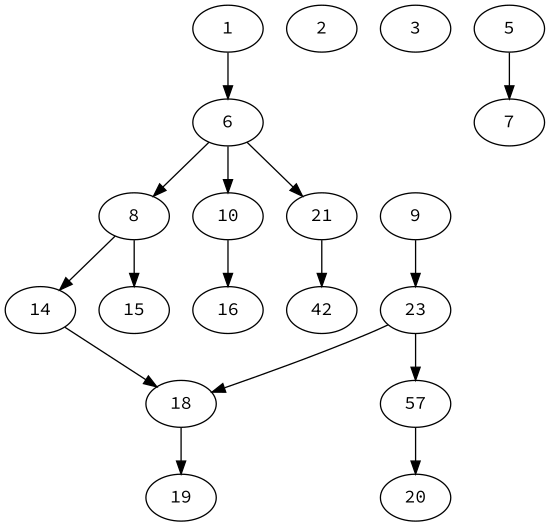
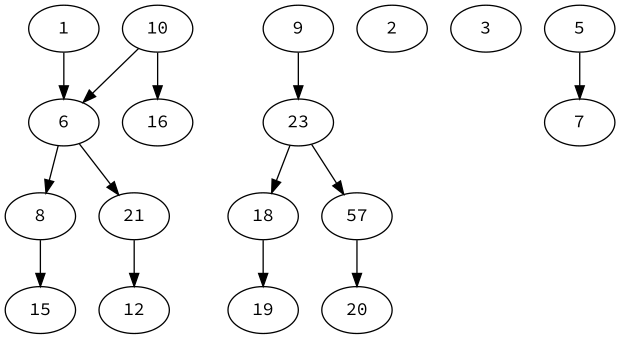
edge "6" -> "10": reversed
node "14": removed
node "42": label "42" -> "12"
